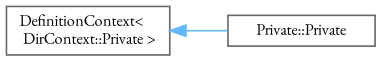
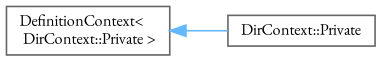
node "Private::Private": label "Private::Private" -> "DirContext::Private"
